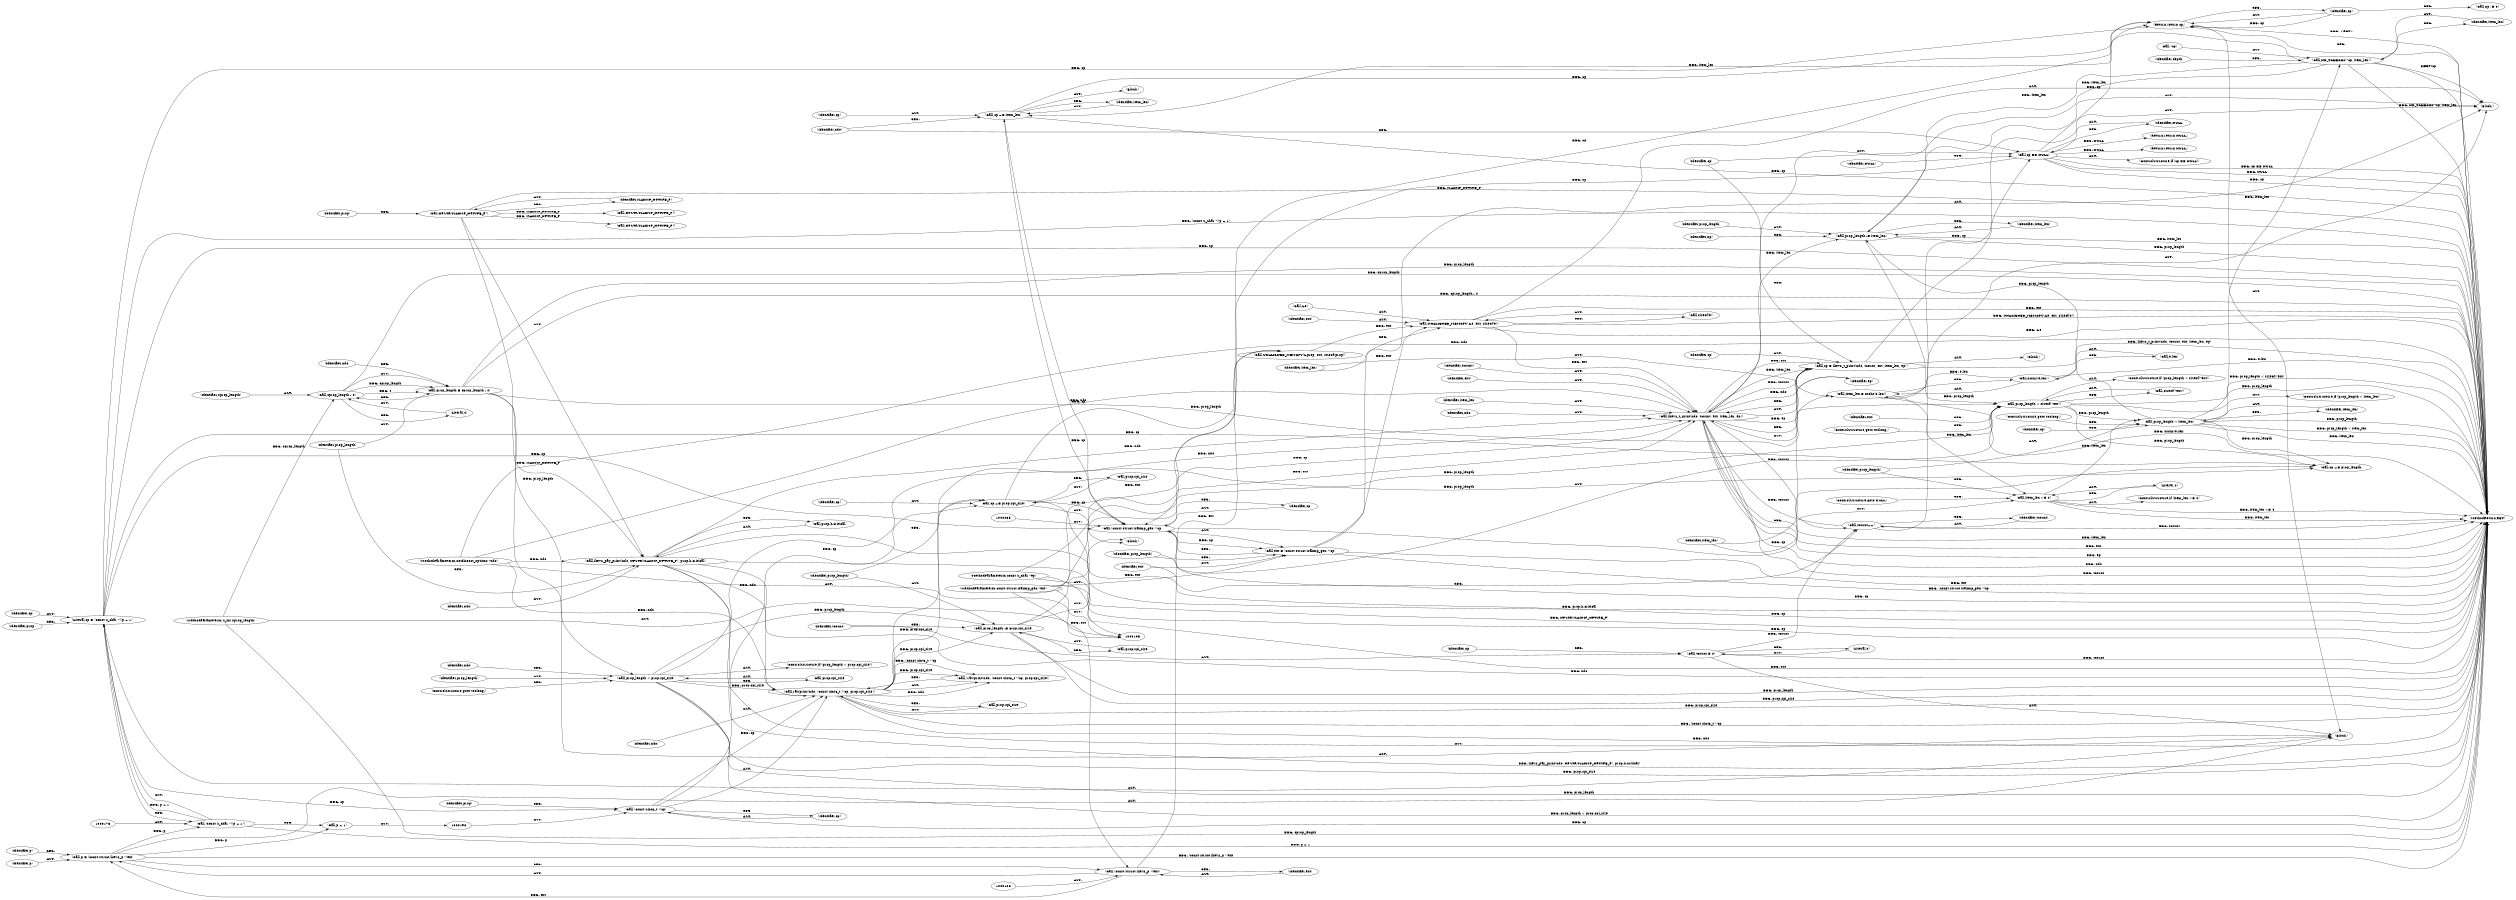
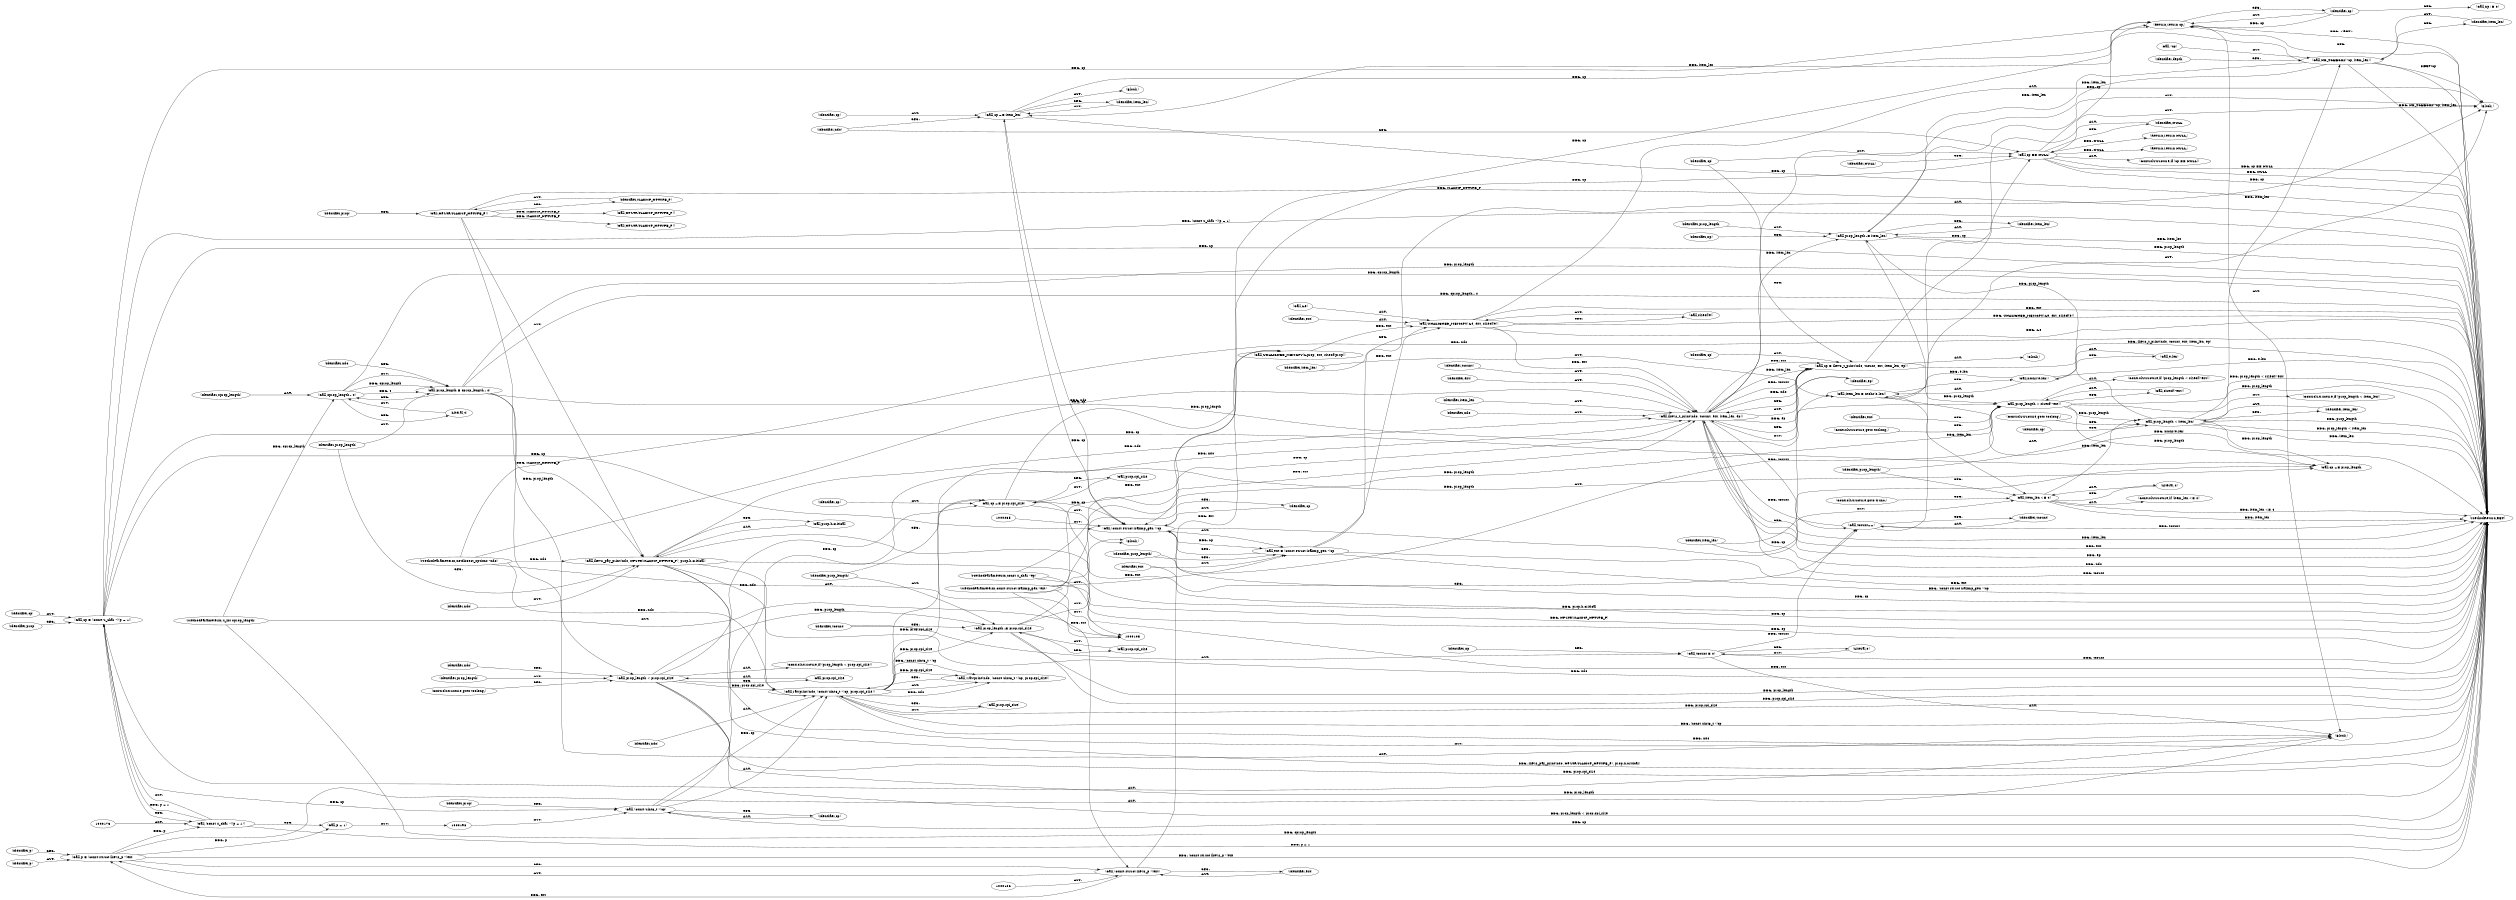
node "(Literal,cp = (const u_char *)(p + 1))": label "(Literal,cp = (const u_char *)(p + 1))" -> "(Call,cp = (const u_char *)(p + 1))"
